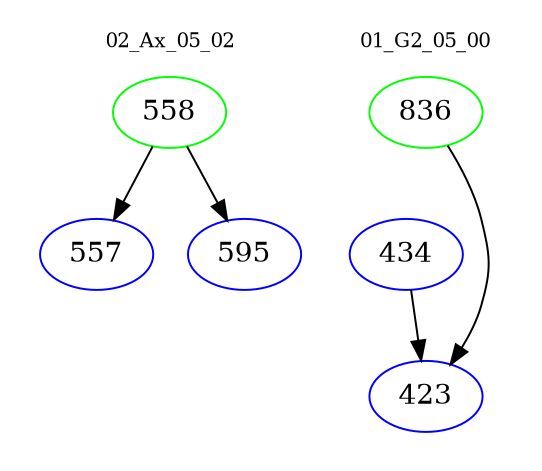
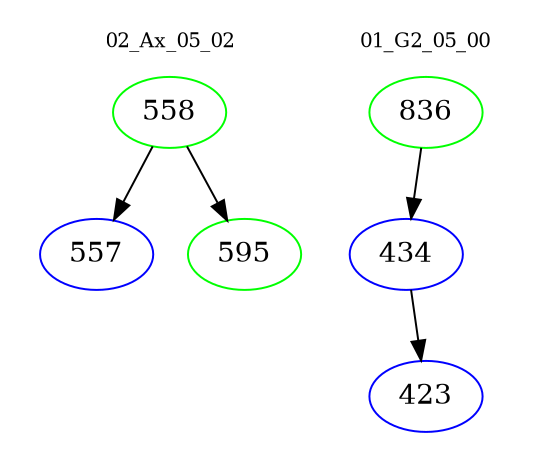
edge "836" -> "423": now "836" -> "434"
node "595": color blue -> green
